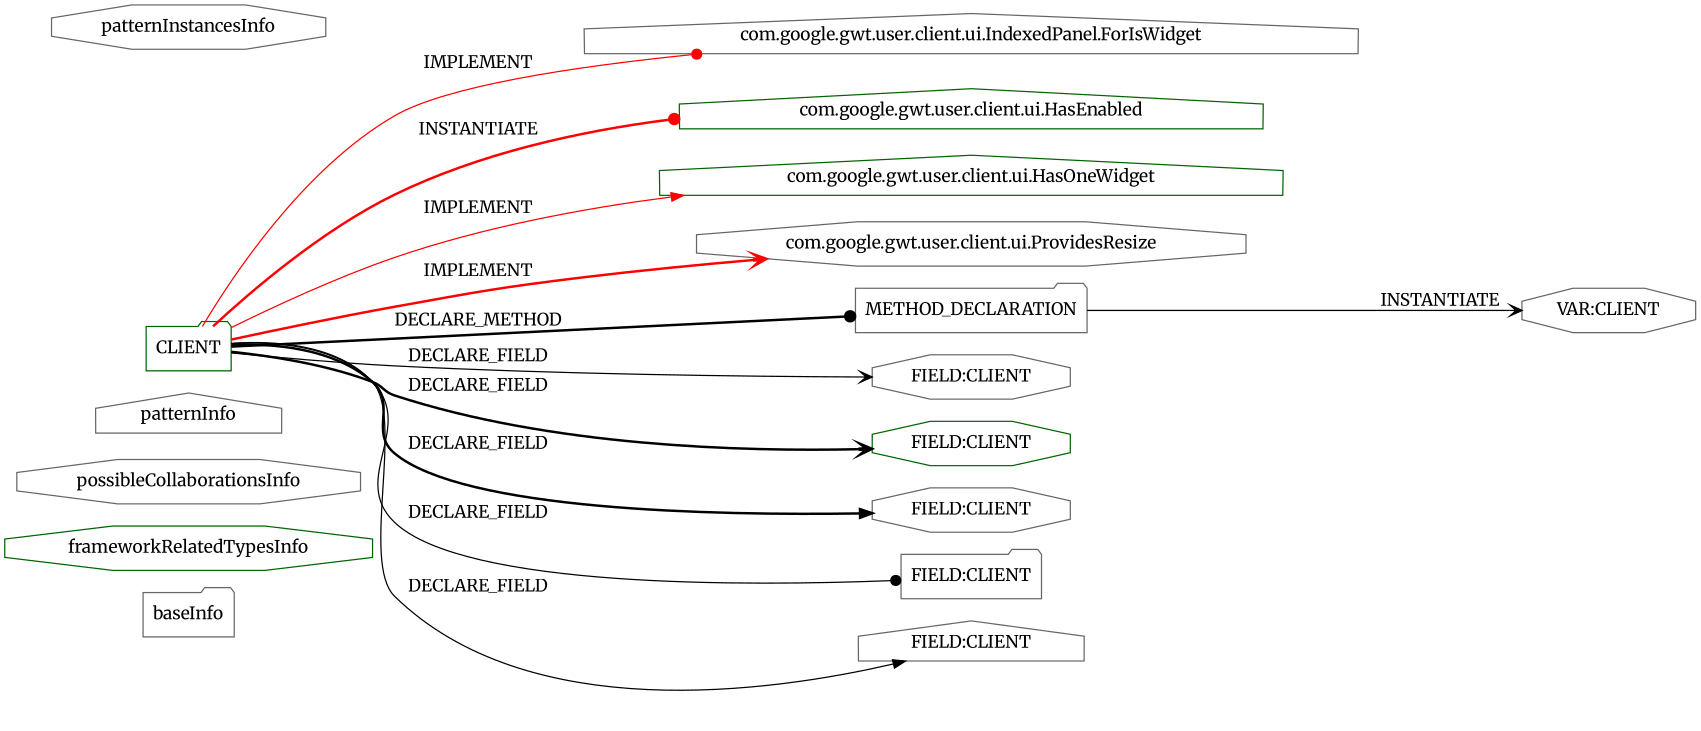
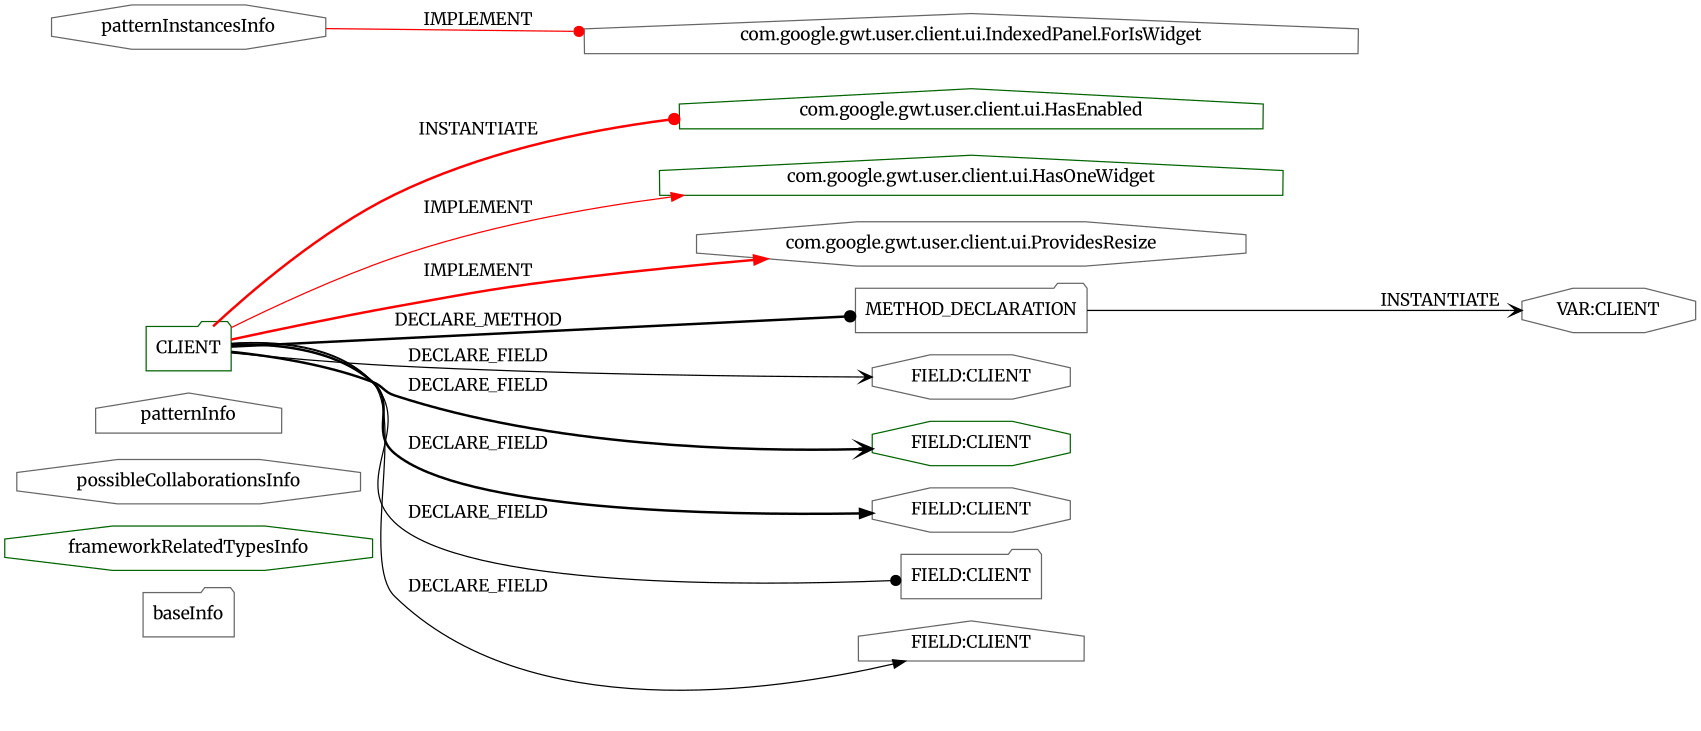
edge "CLIENT" -> "com.google.gwt.user.client.ui.IndexedPanel.ForIsWidget": now "patternInstancesInfo" -> "com.google.gwt.user.client.ui.IndexedPanel.ForIsWidget"
edge "CLIENT" -> "com.google.gwt.user.client.ui.ProvidesResize": arrowhead vee -> normal
